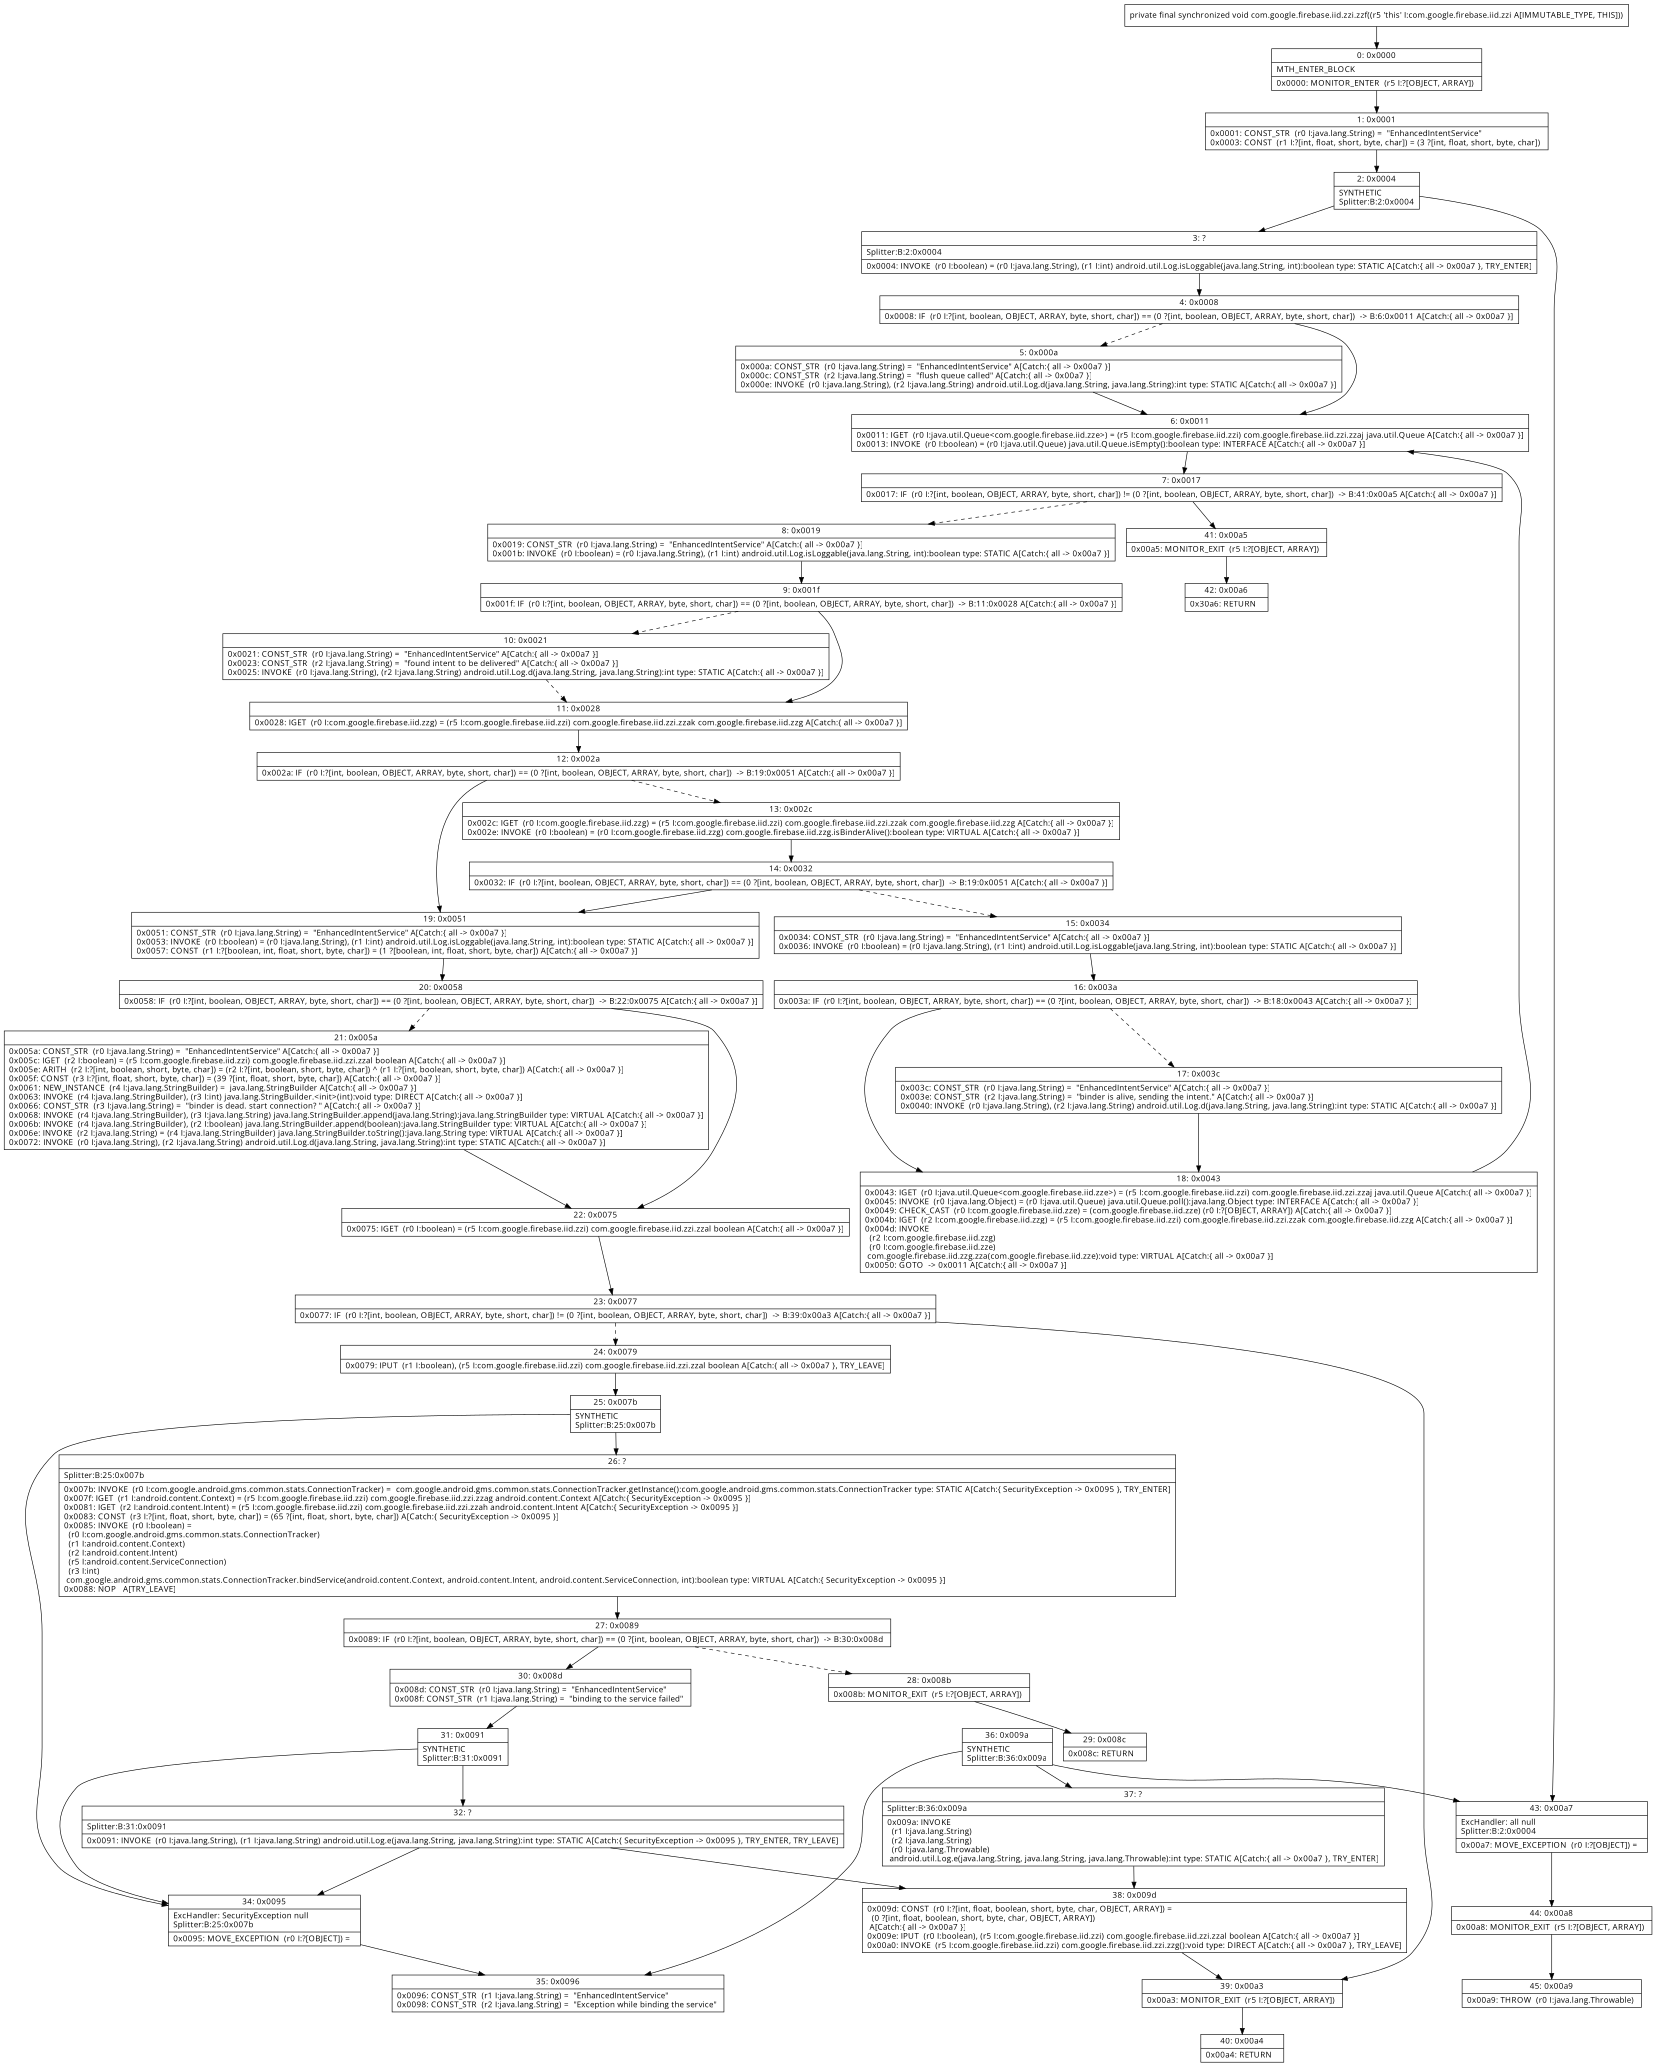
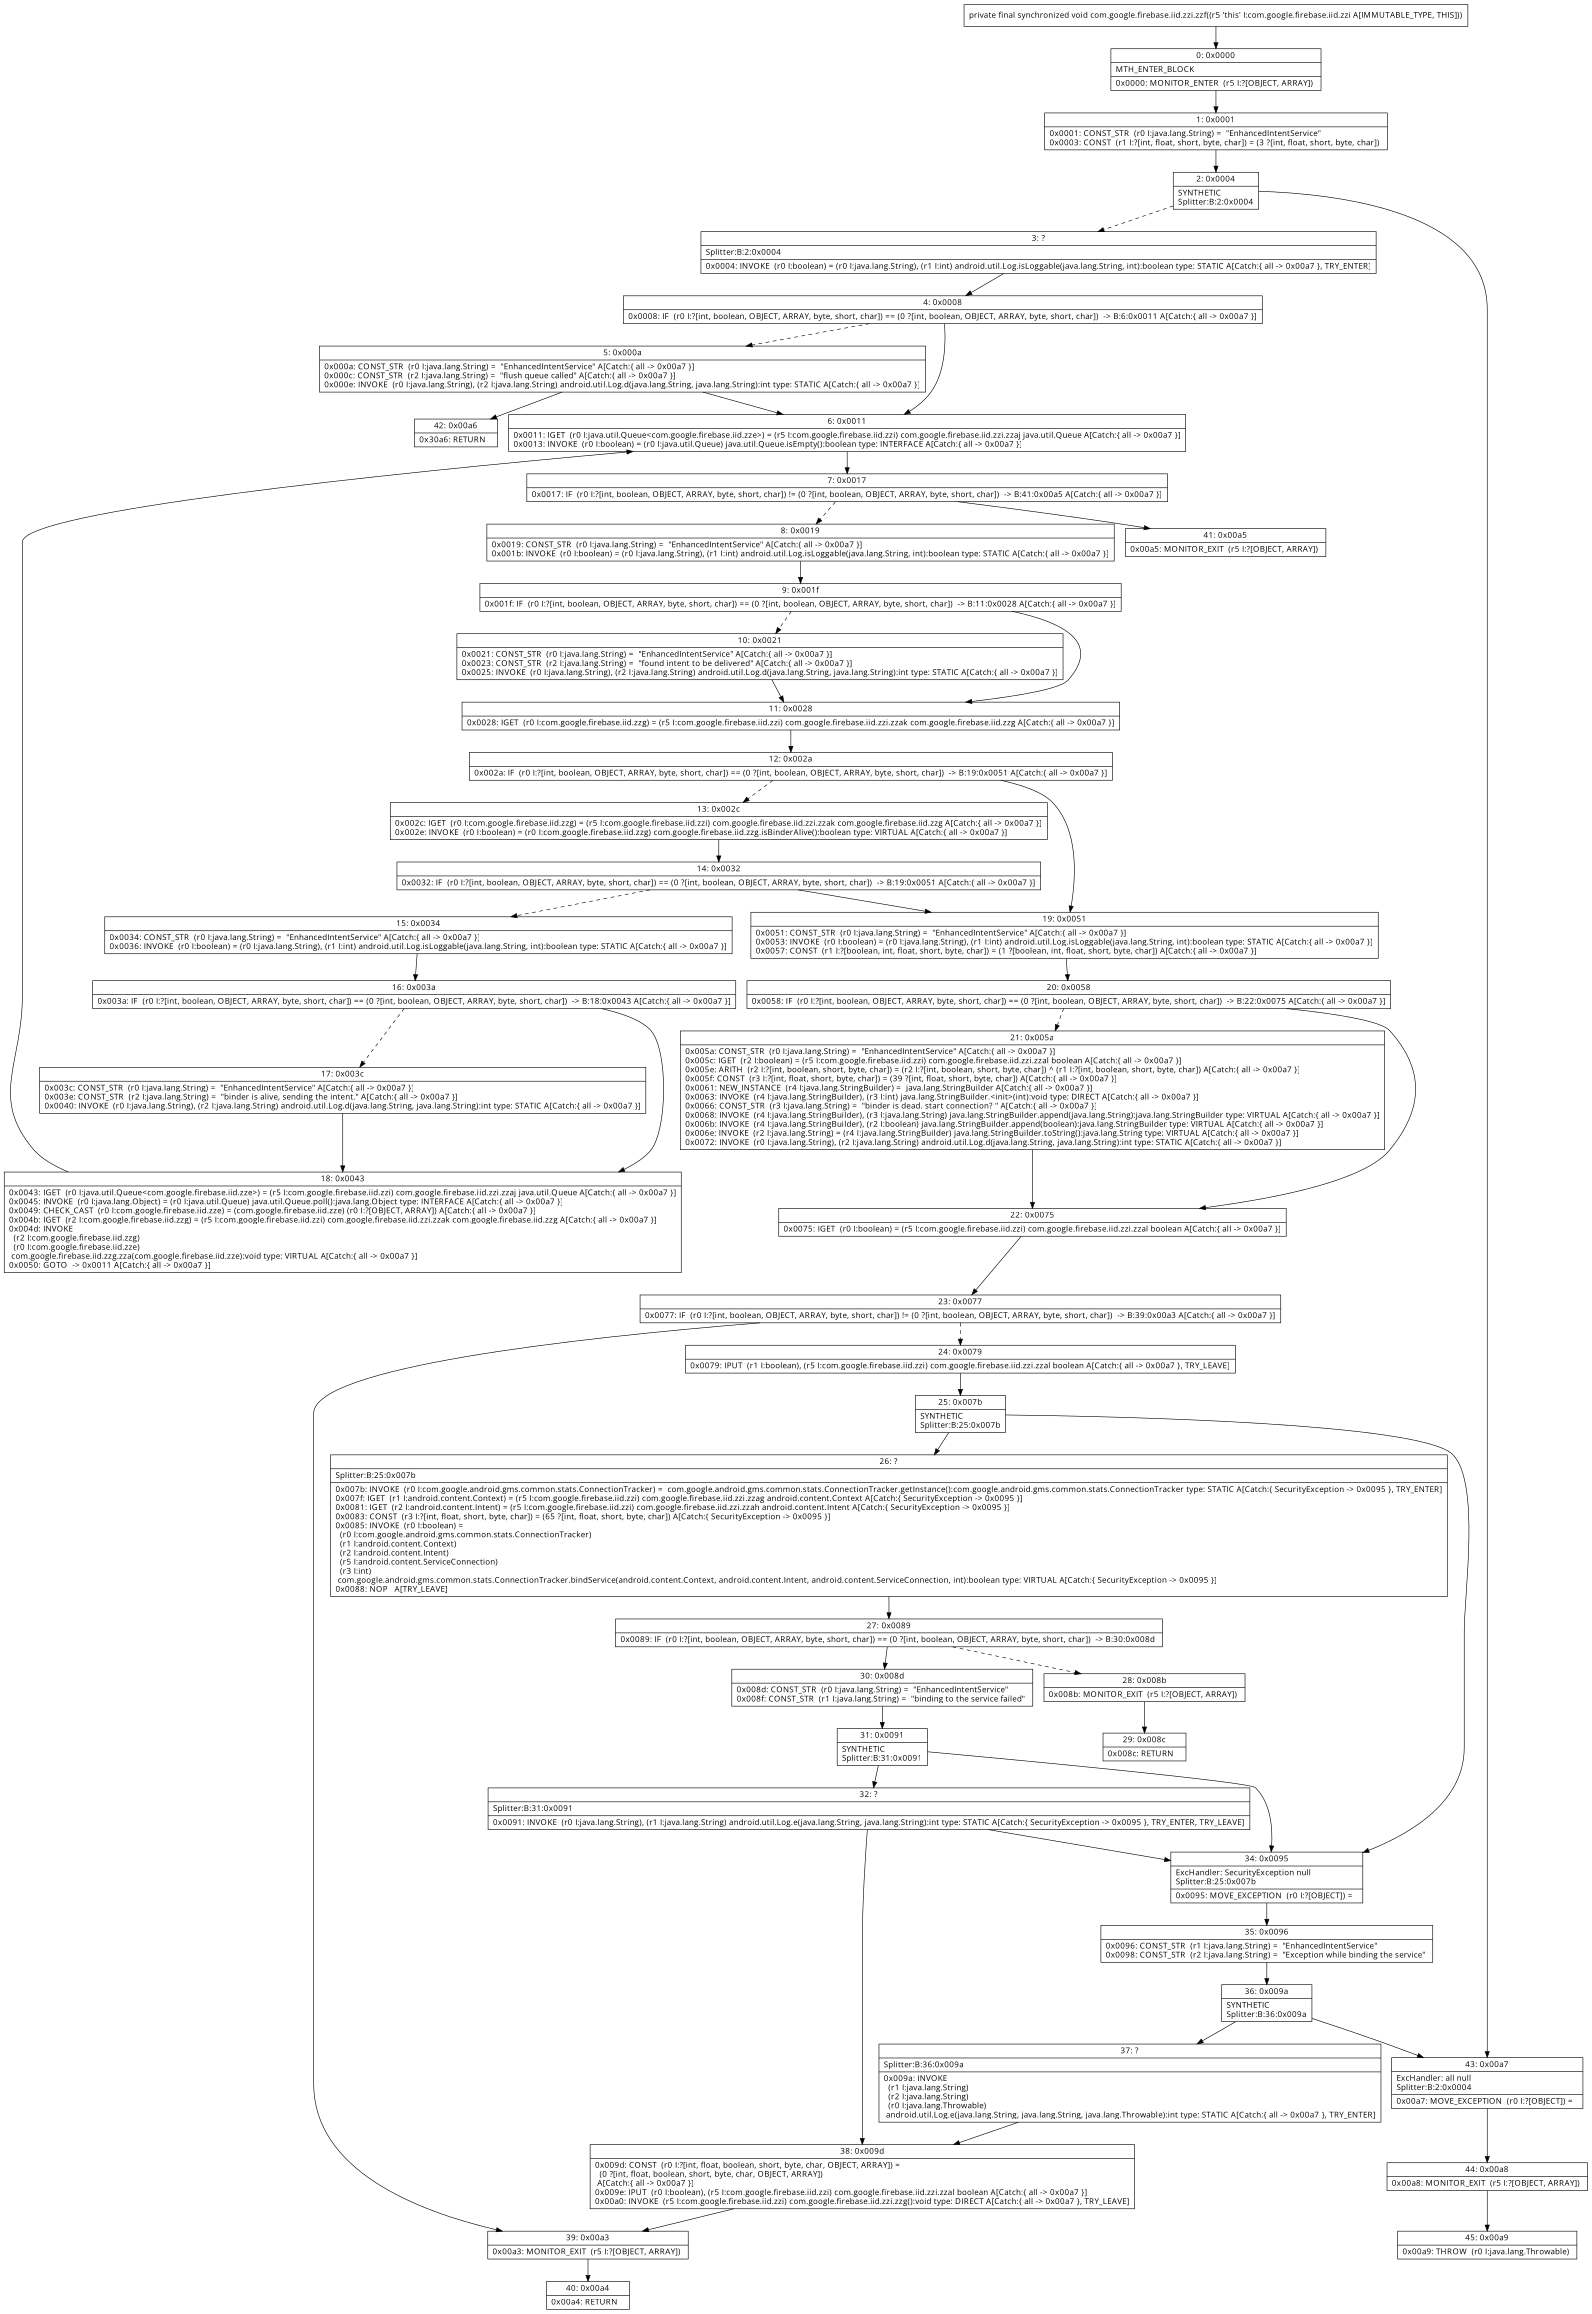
edge "2: 0x0004" -> "3: ?": style solid -> dashed
edge "41: 0x00a5" -> "42: 0x00a6": now "5: 0x000a" -> "42: 0x00a6"
edge "10: 0x0021" -> "11: 0x0028": style dashed -> solid
edge "36: 0x009a" -> "35: 0x0096": reversed
